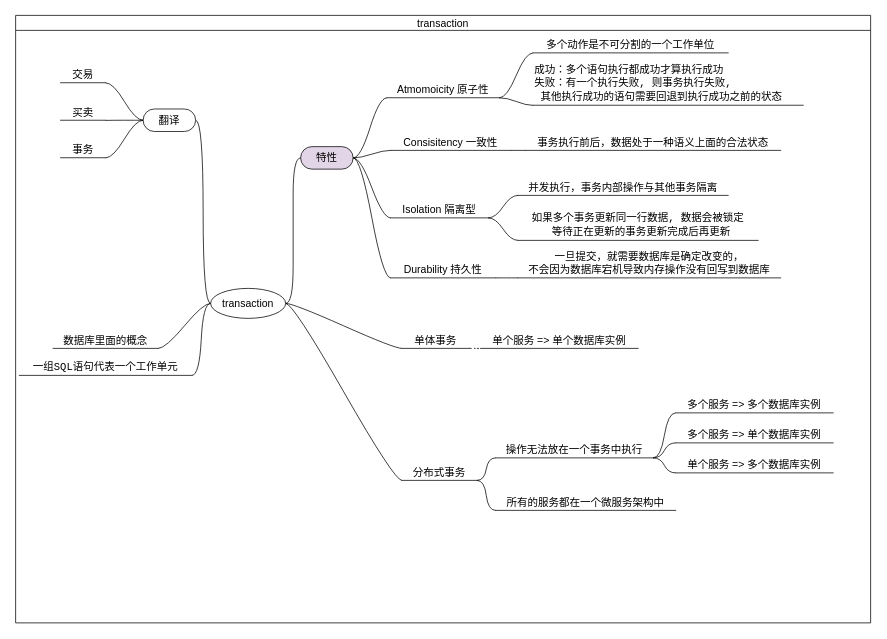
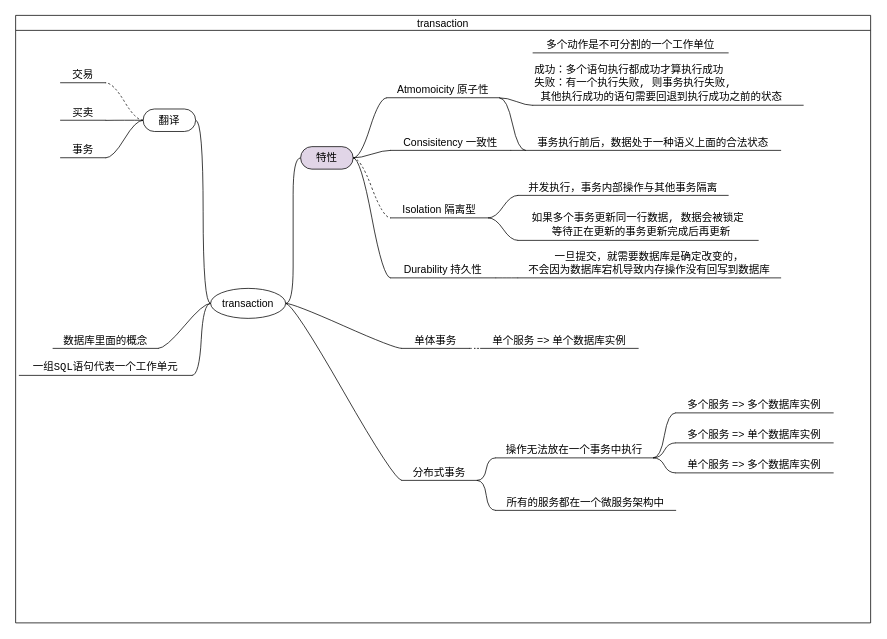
edge "多个动作是不可分割的一个工作单位" -- "Atmomoicity 原子性": now "事务执行前后，数据处于一种语义上面的合法状态" -- "Atmomoicity 原子性"
edge "交易" -- "翻译": style solid -> dashed
edge "特性" -- "Isolation 隔离型": style solid -> dashed
